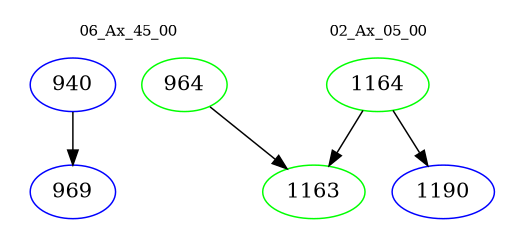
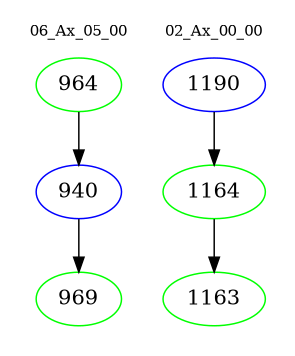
cluster "06_Ax_45_00": label "06_Ax_45_00" -> "06_Ax_05_00"
cluster "02_Ax_05_00": label "02_Ax_05_00" -> "02_Ax_00_00"
edge "964" -> "1163": now "964" -> "940"
edge "1164" -> "1190": reversed
node "969": color blue -> green
